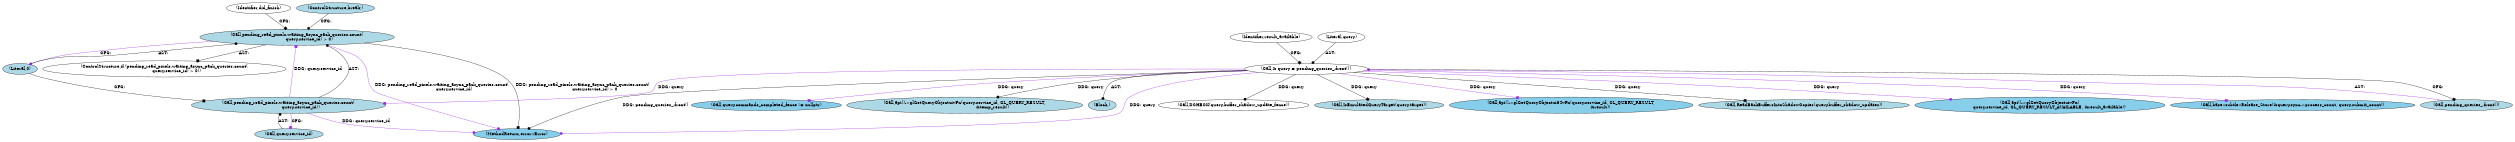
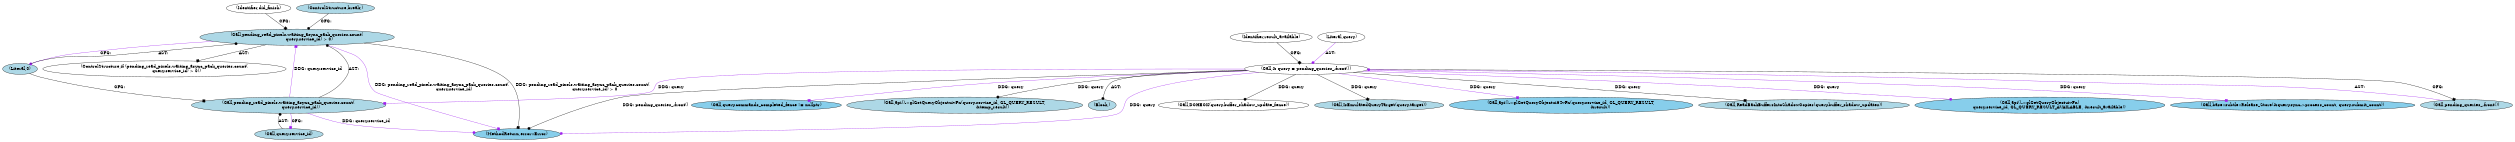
edge "(Literal,query)" -> "(Call,& query = pending_queries_.front())": color black -> purple
